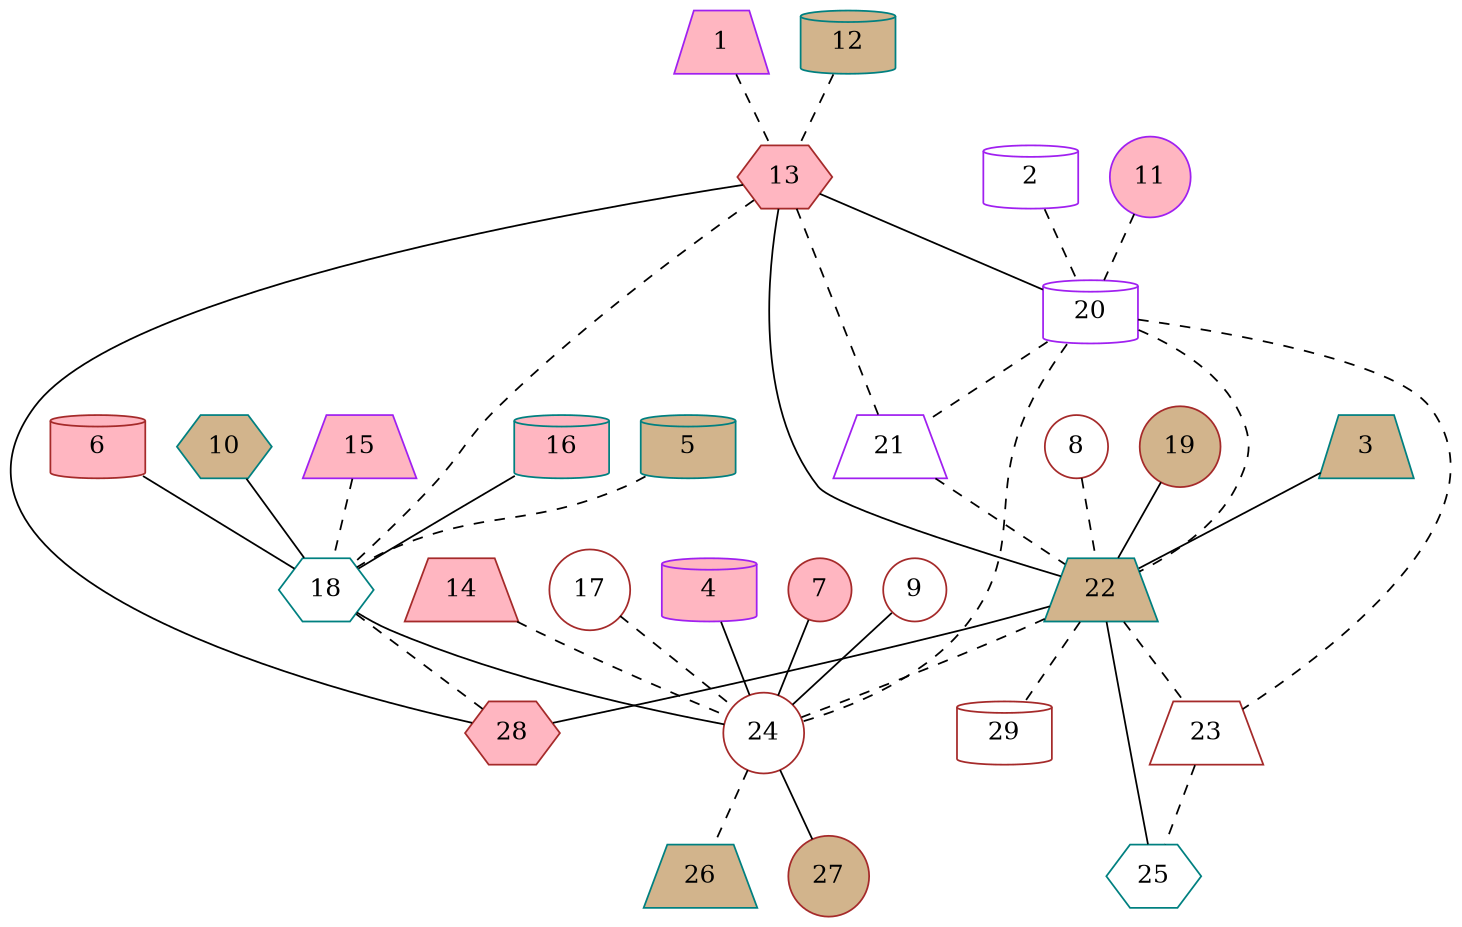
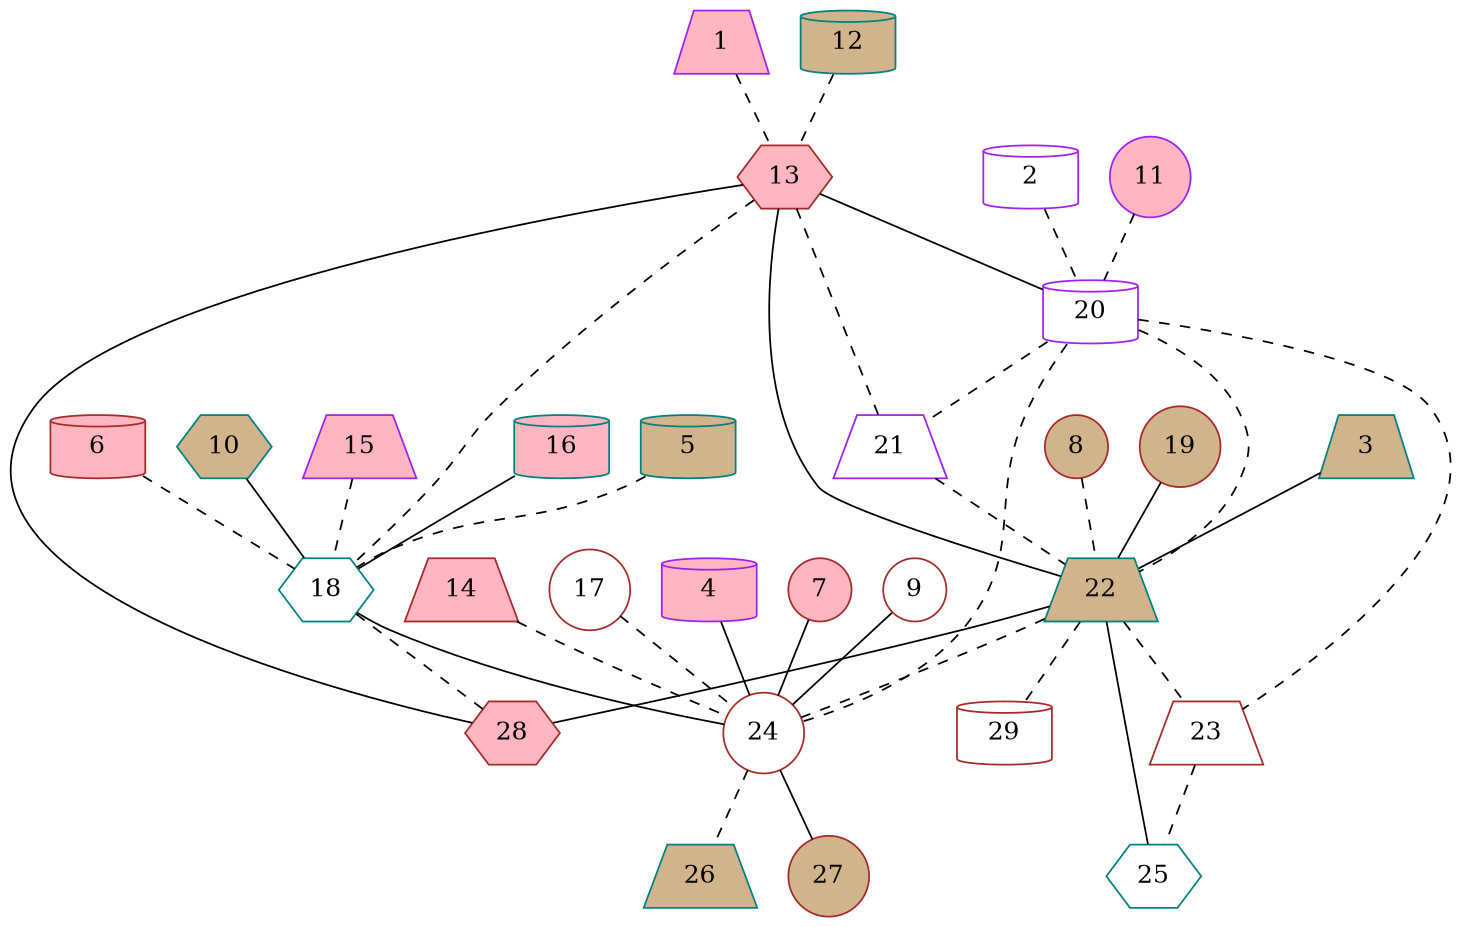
node "8": fillcolor white -> tan
edge "6" -- "18": style solid -> dashed
